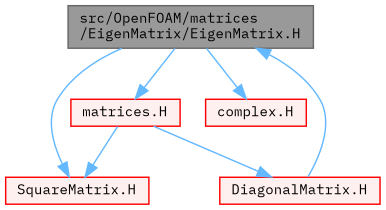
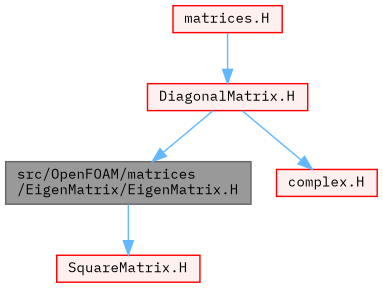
edge "src/OpenFOAM/matrices /EigenMatrix/EigenMatrix.H" -> "matrices.H": removed
edge "src/OpenFOAM/matrices /EigenMatrix/EigenMatrix.H" -> "complex.H": now "DiagonalMatrix.H" -> "complex.H"
edge "matrices.H" -> "SquareMatrix.H": removed
